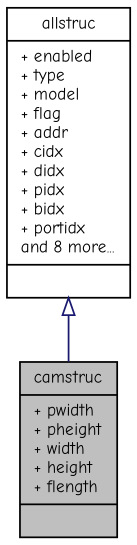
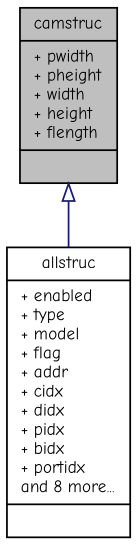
edge "camstruc" -> "allstruc": reversed
